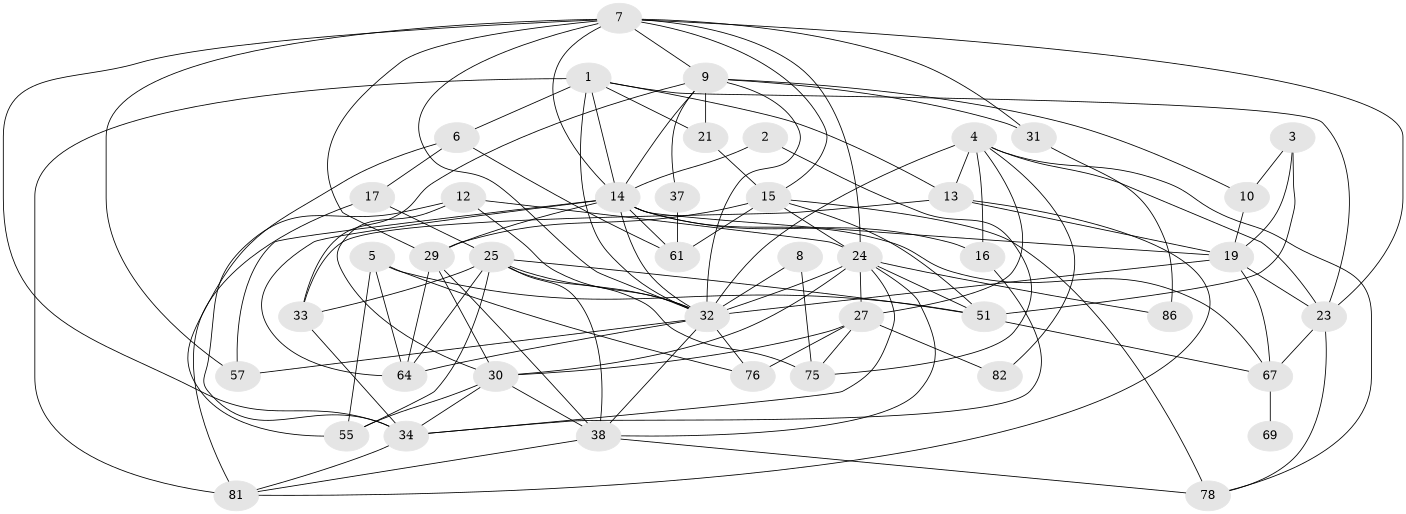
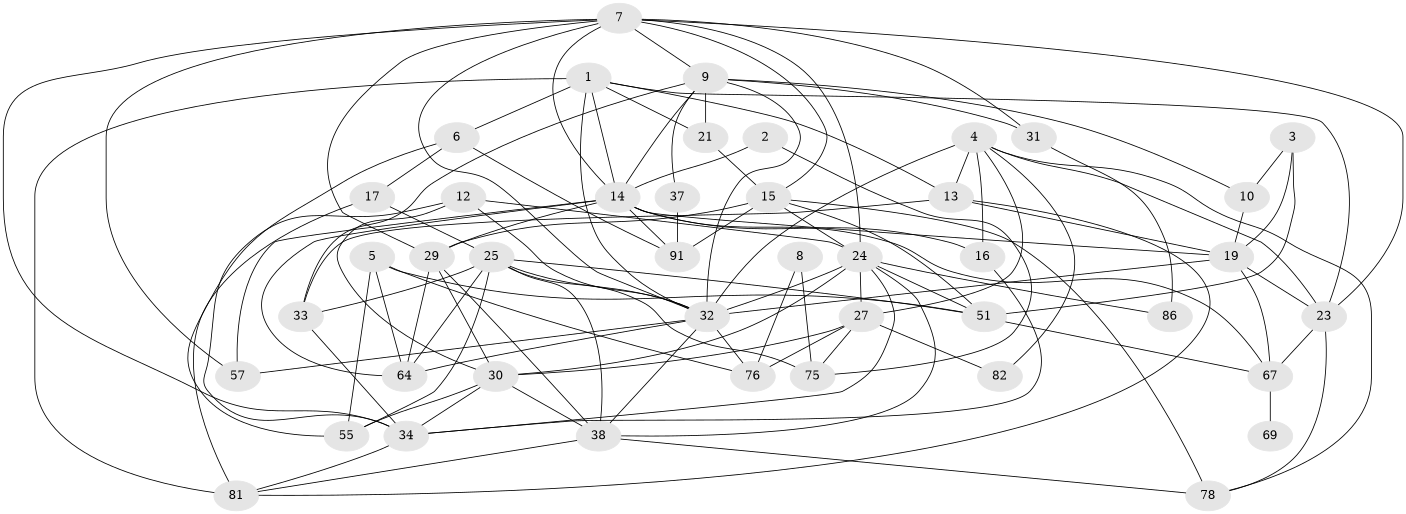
node "61": label "61" -> "91"
edge "14" -- "32": removed
edge "8" -- "32": now "8" -- "76"
